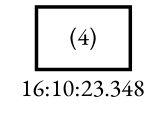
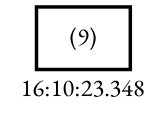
node "(4)": label "(4)" -> "(9)"
